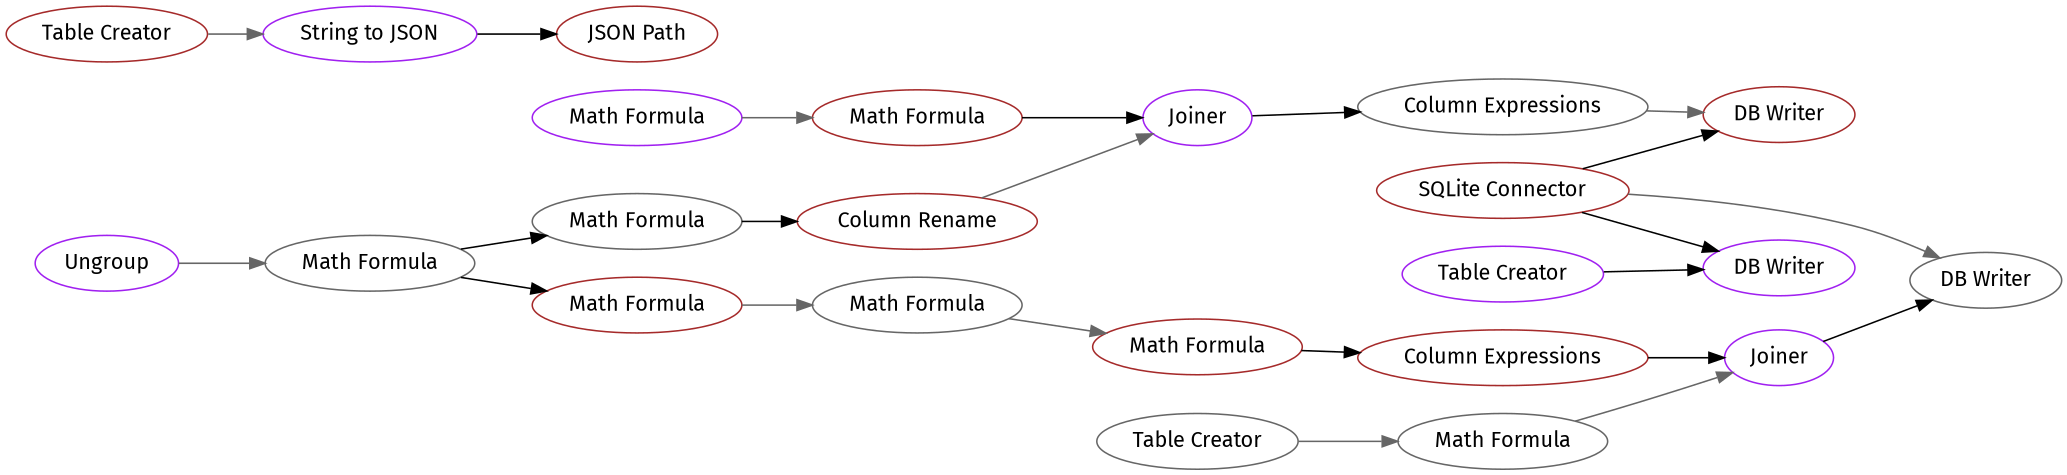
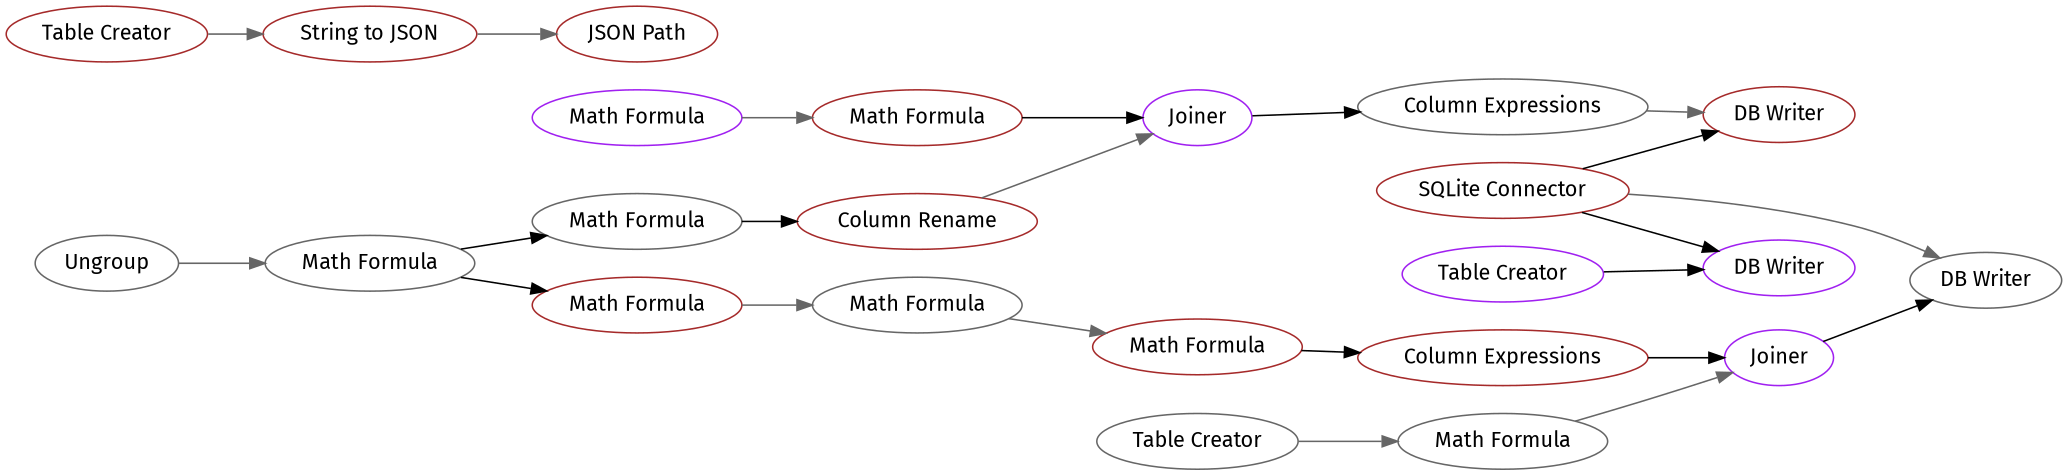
node "String to JSON": color purple -> brown
edge "String to JSON" -> "JSON Path": color black -> gray40
node "Ungroup": color purple -> gray40
